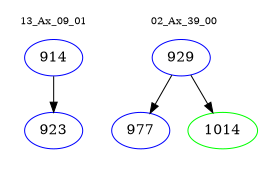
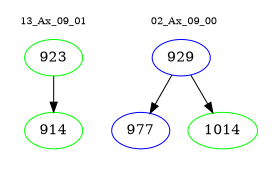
cluster "02_Ax_39_00": label "02_Ax_39_00" -> "02_Ax_09_00"
node "914": color blue -> green
edge "914" -> "923": reversed
node "923": color blue -> green
